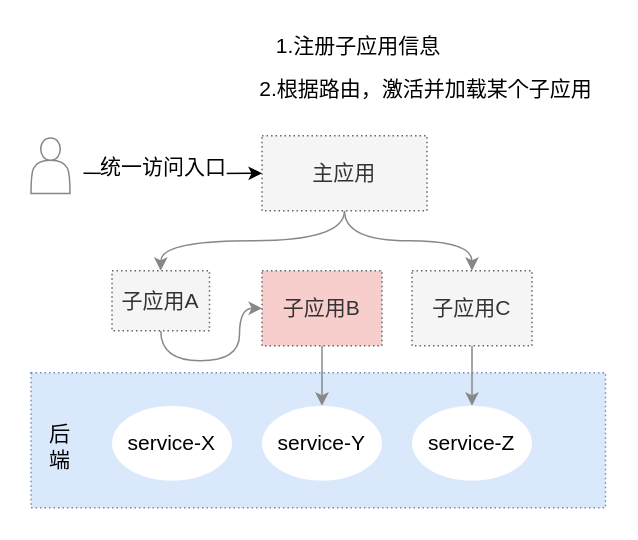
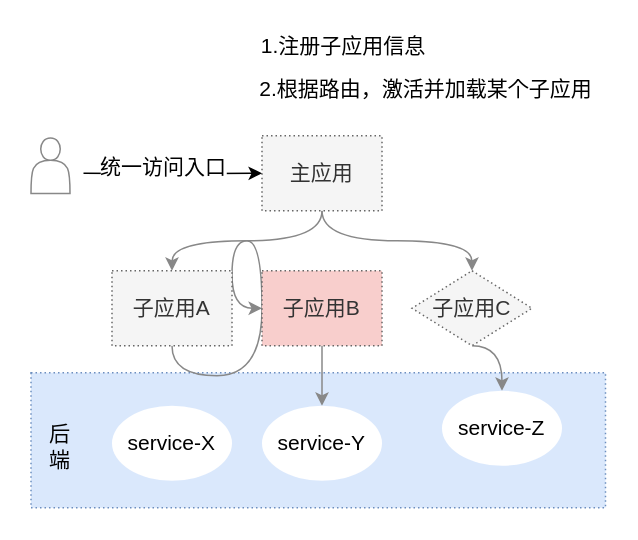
node "1.注册子应用信息": moved (358, 46) -> (343, 46)
node "主应用": size 165x75 -> 120x75
node "子应用A": size 98x60 -> 120x75
node "子应用C": shape rectangle -> diamond
node "service-Z": moved (472, 443) -> (502, 428)
